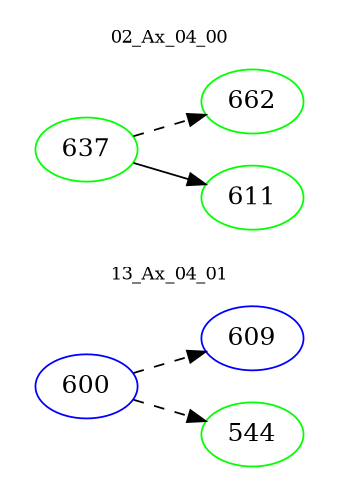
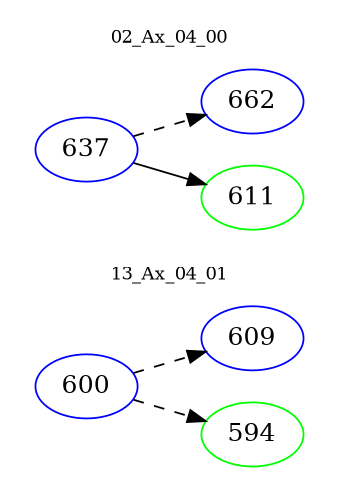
node "662": color green -> blue
node "637": color green -> blue
node "544": label "544" -> "594"
